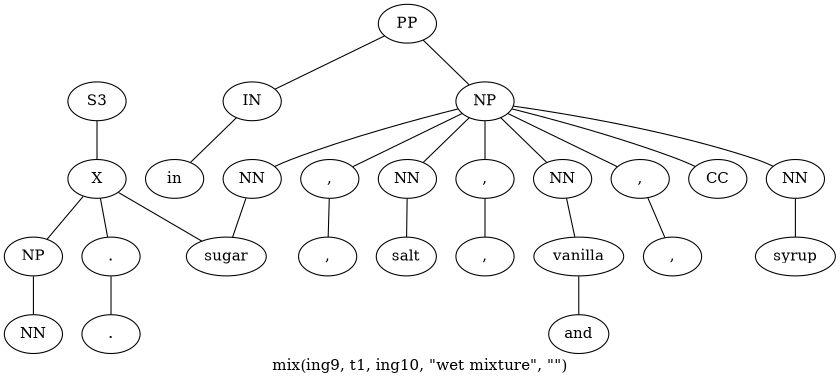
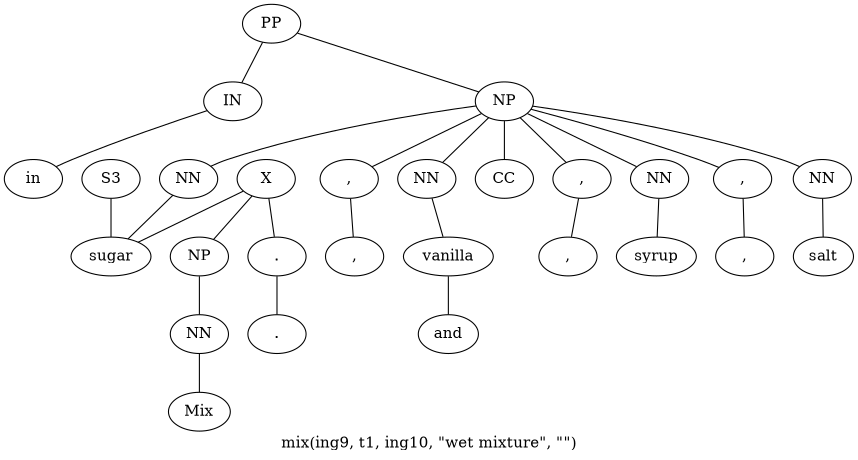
edge "S3" -- "X": now "S3" -- "sugar"
node "Mix": added
